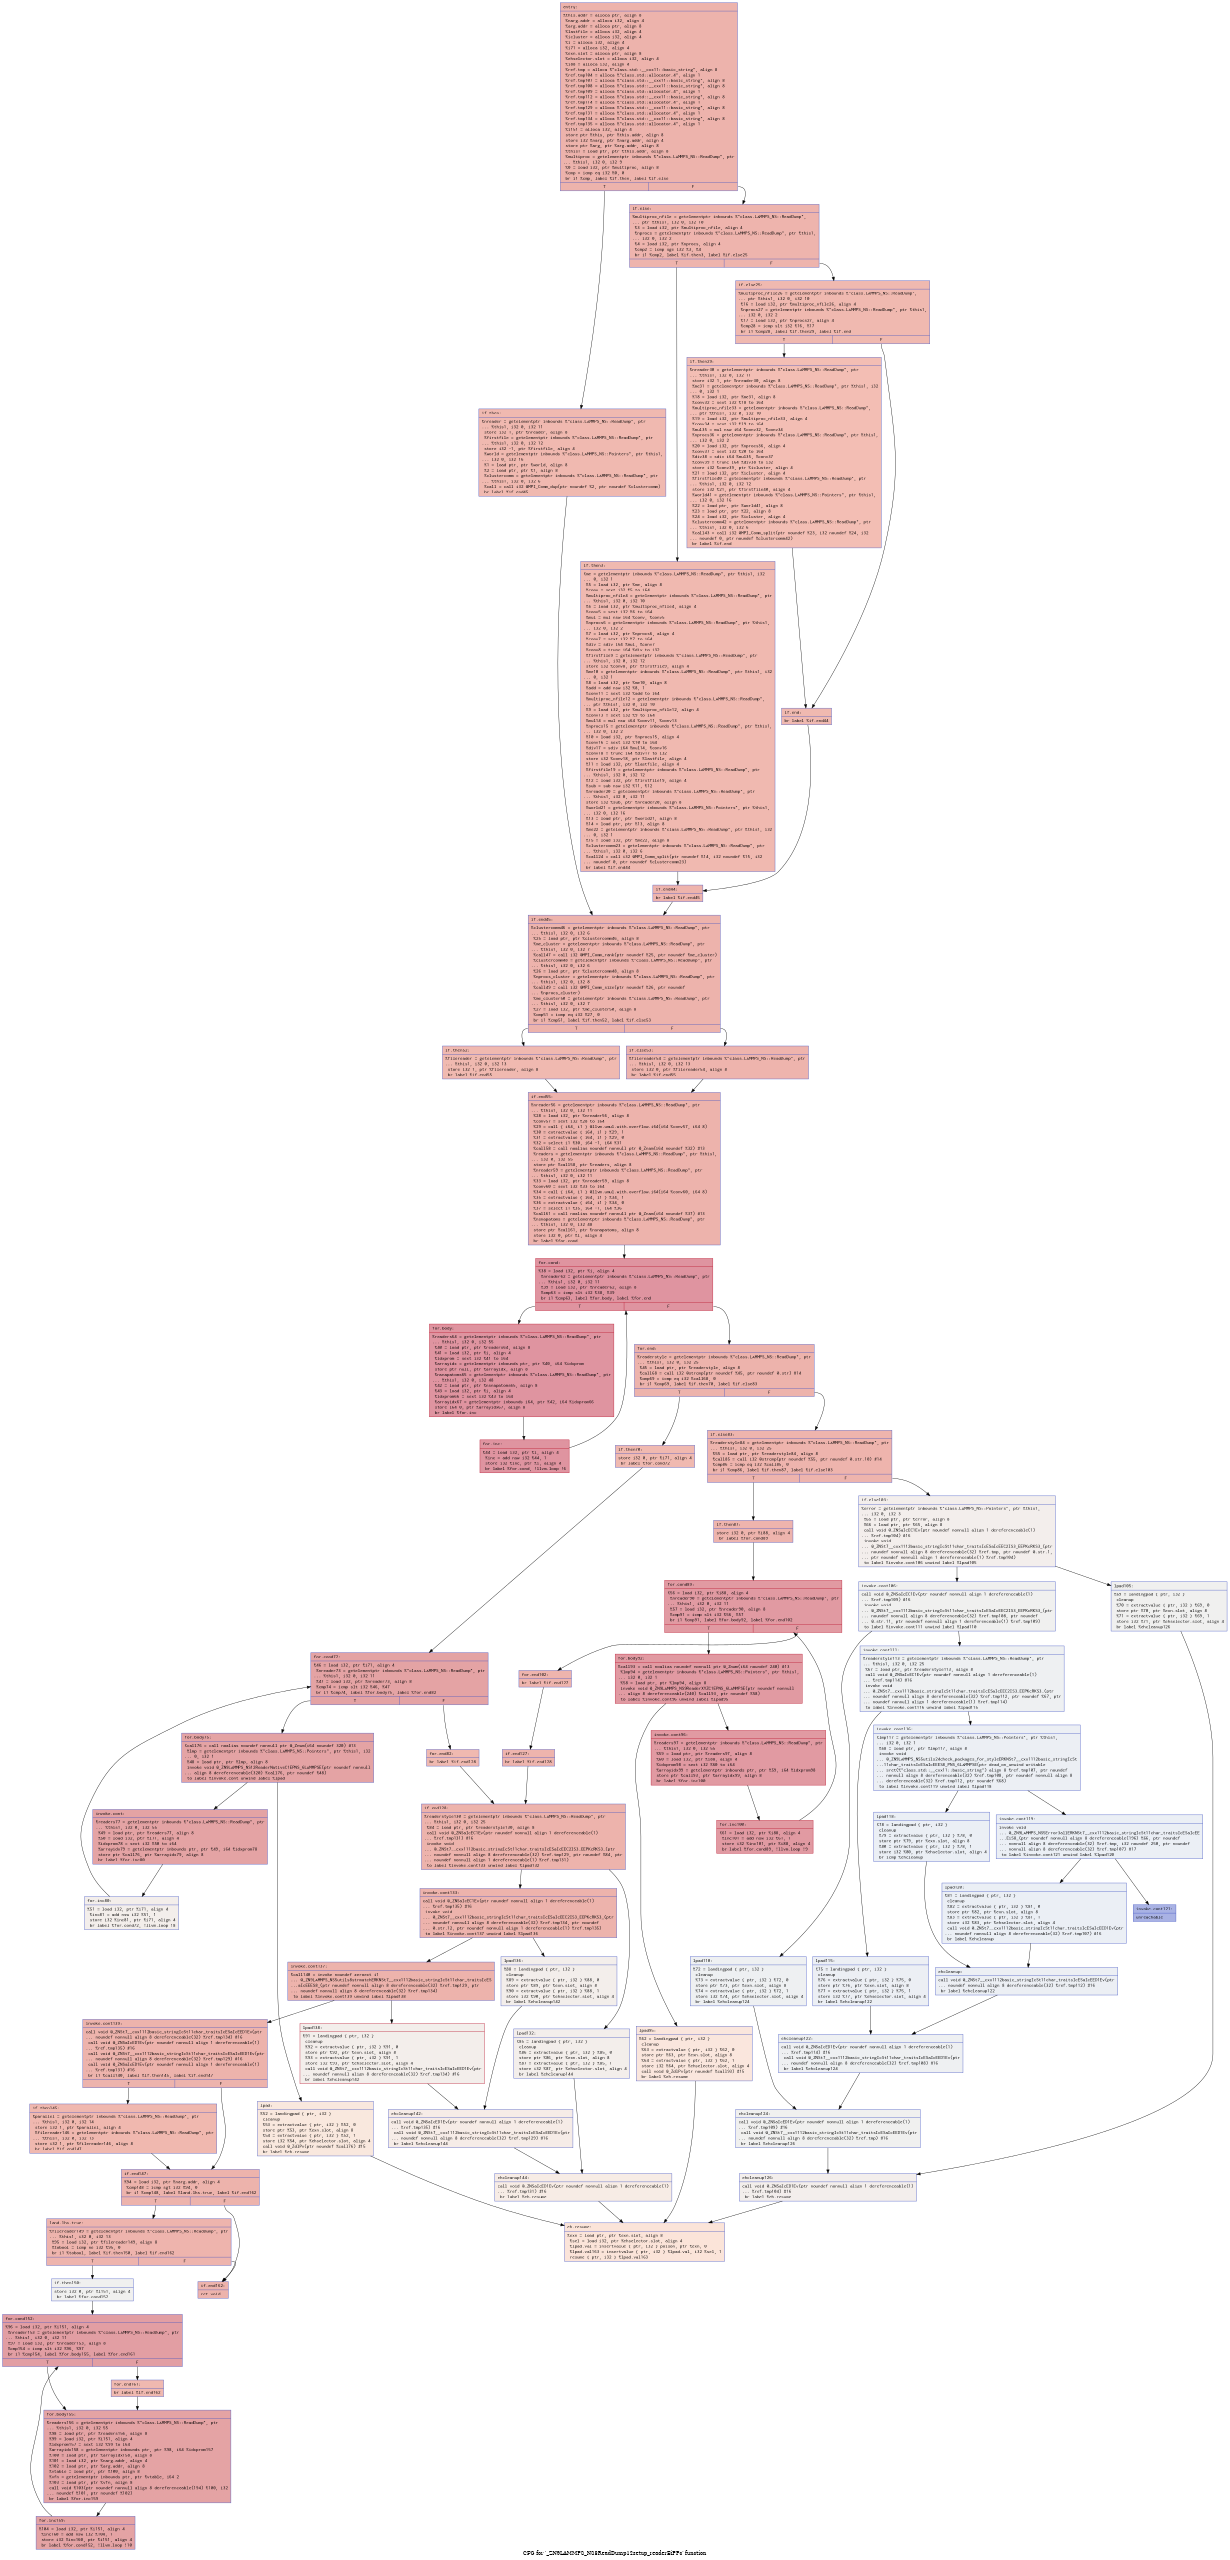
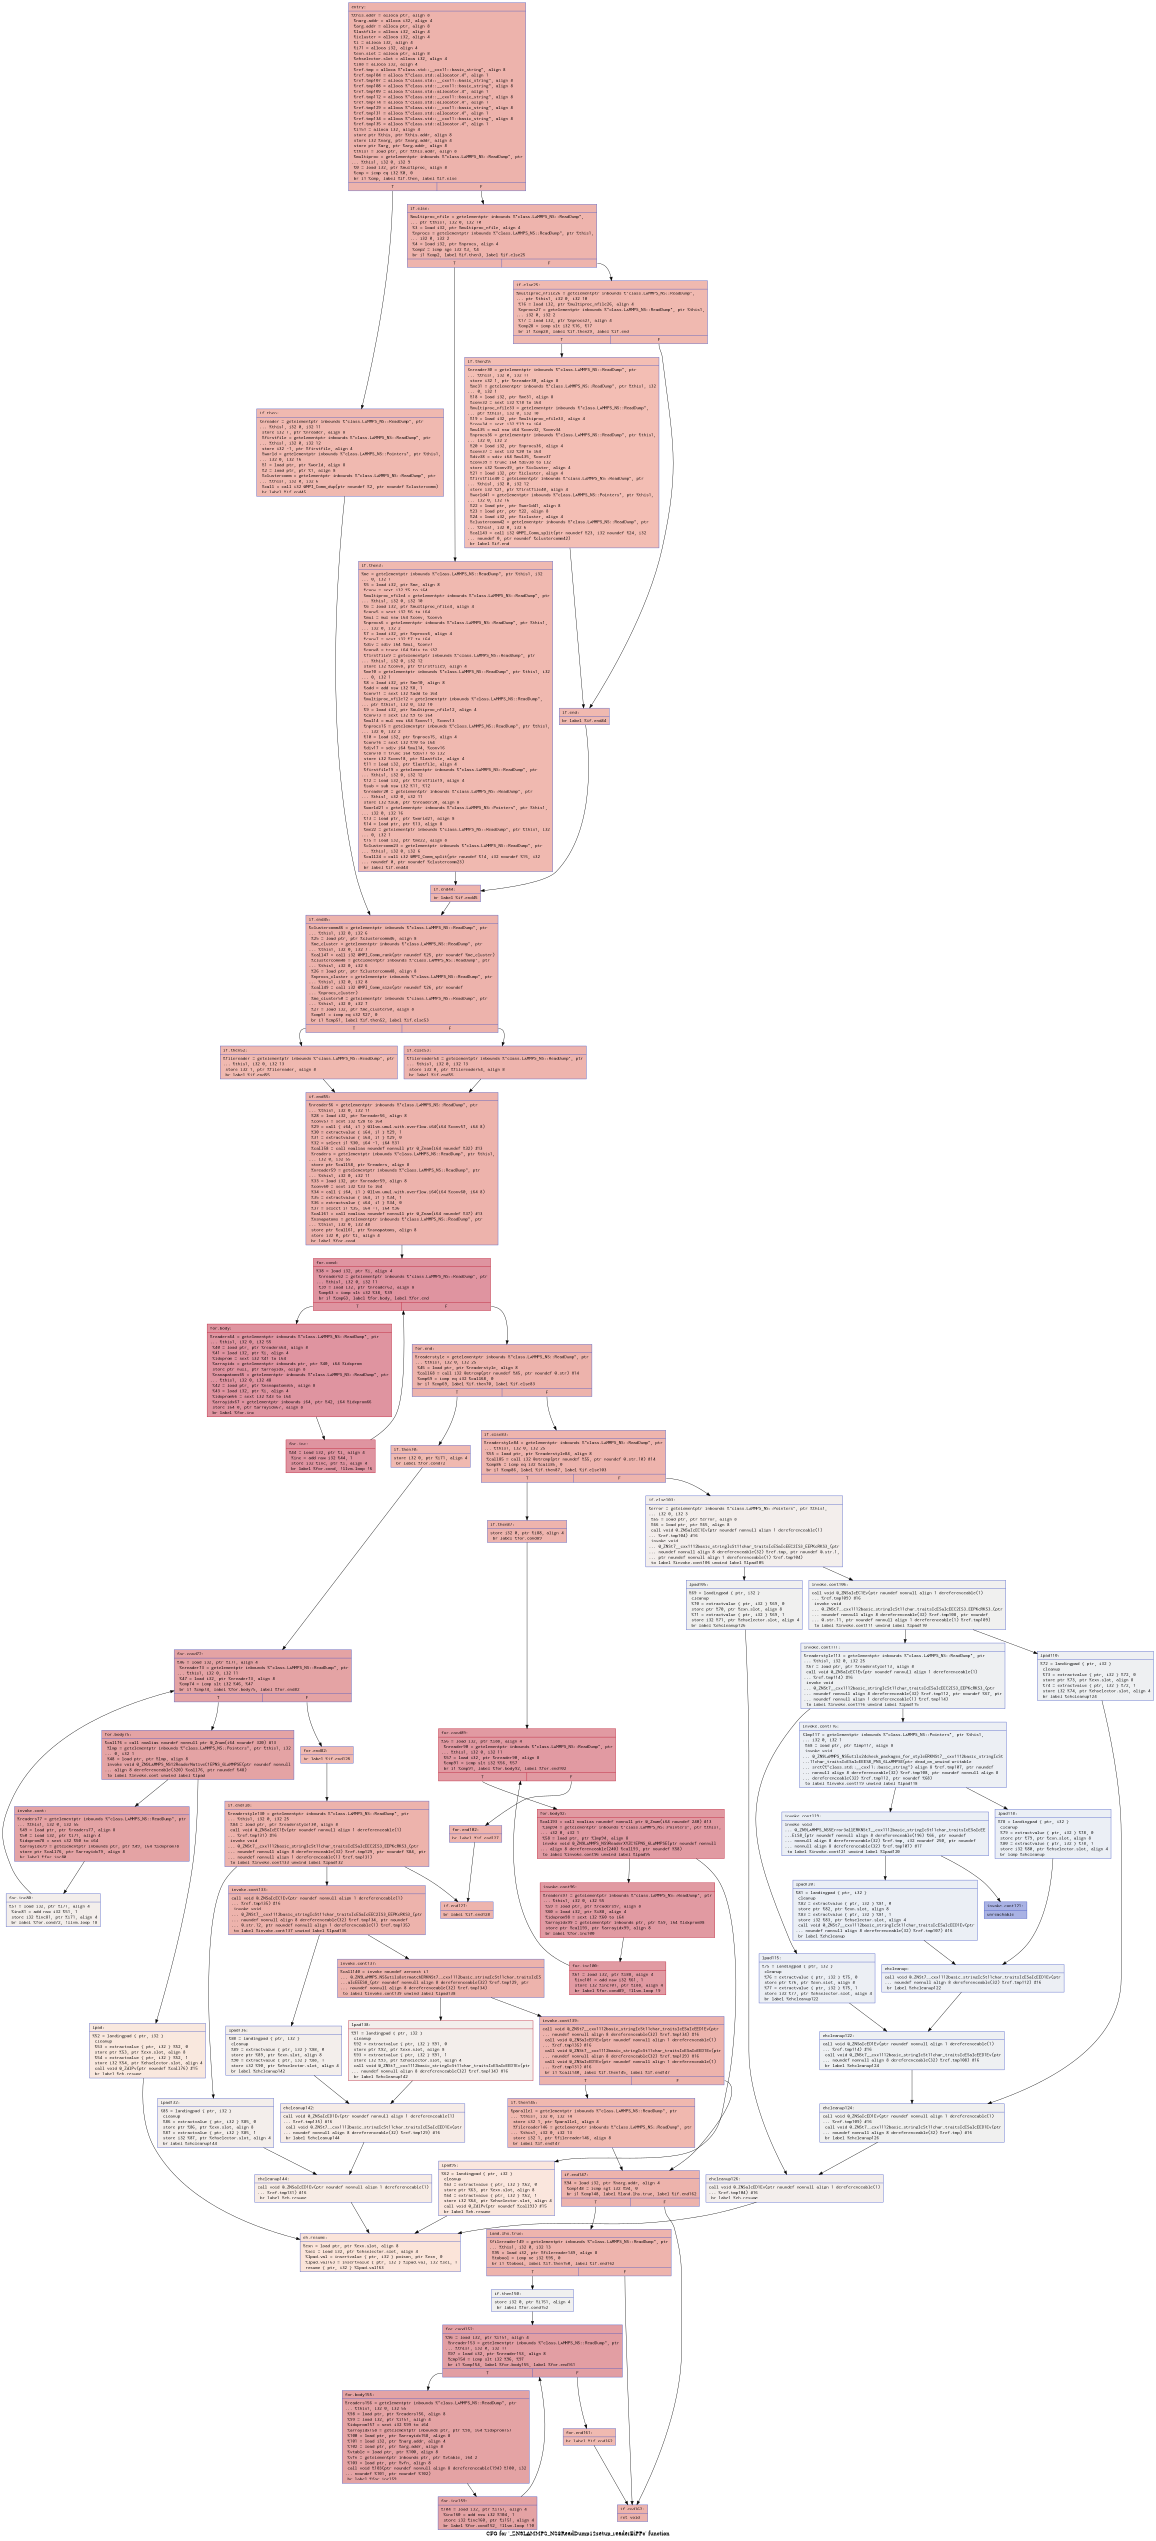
edge "if.end127:" -> "if.end128:": reversed
edge "for.end161:" -> "for.body155:": now "for.end161:" -> "if.end162:"
